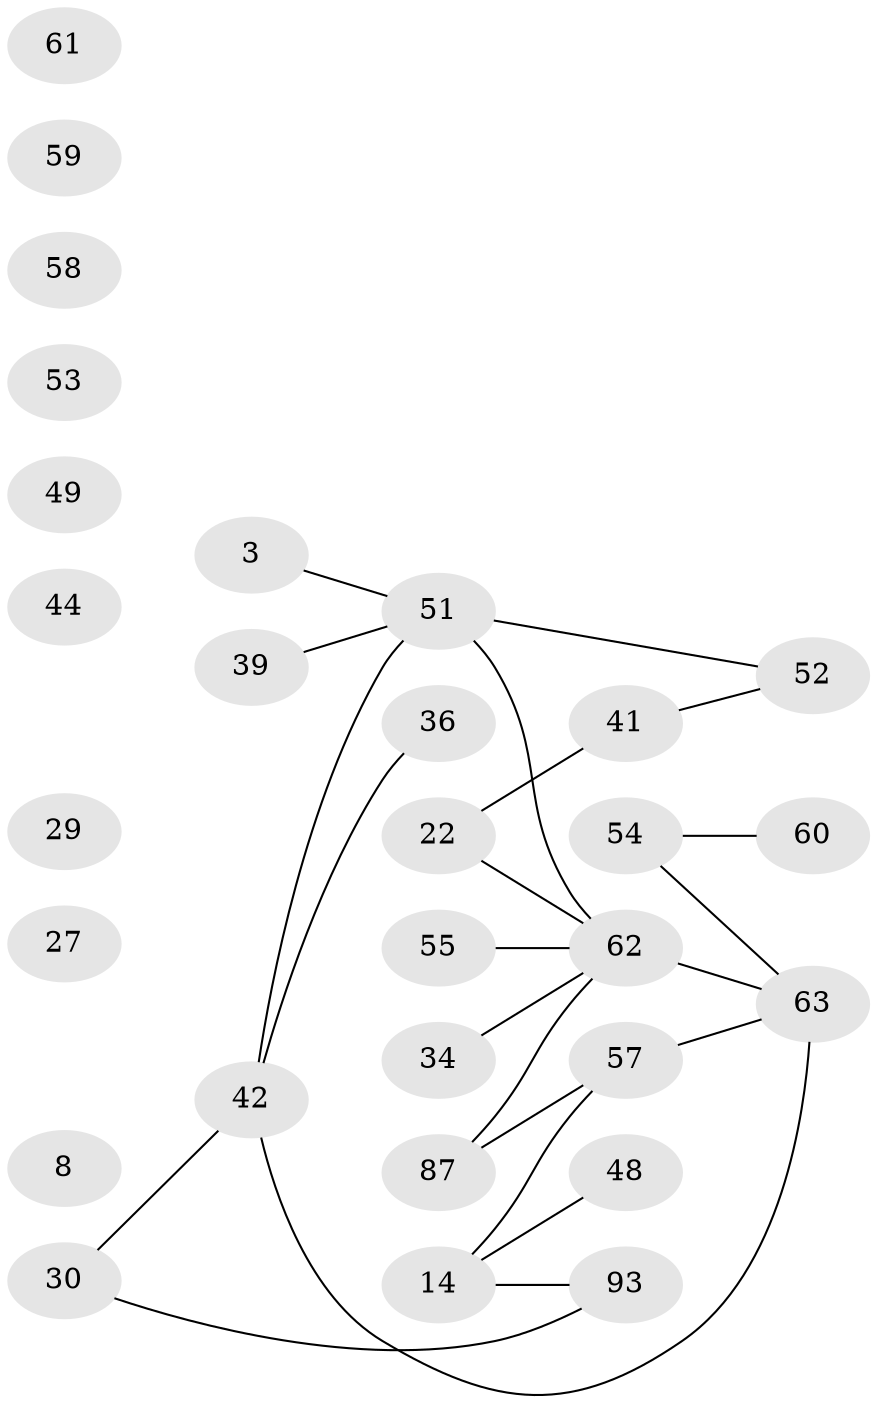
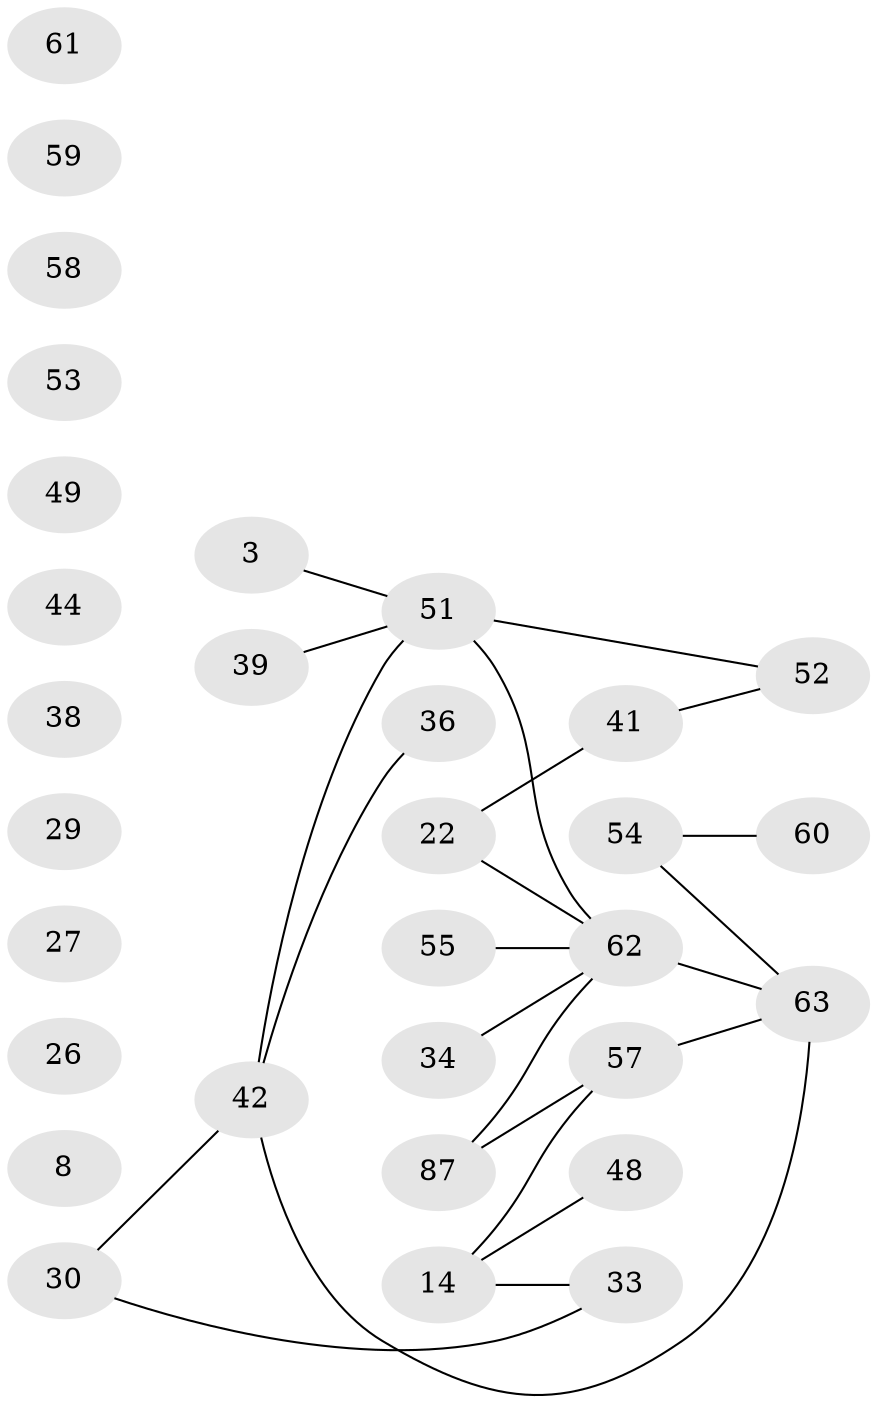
node "38": added
node "26": added
node "93": label "93" -> "33"
